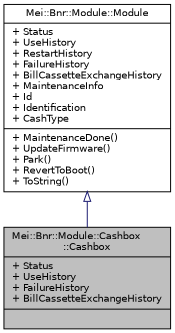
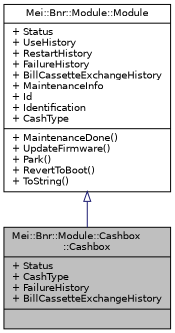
node "Mei::Bnr::Module::Cashbox": text "+ UseHistory" -> "+ CashType"
